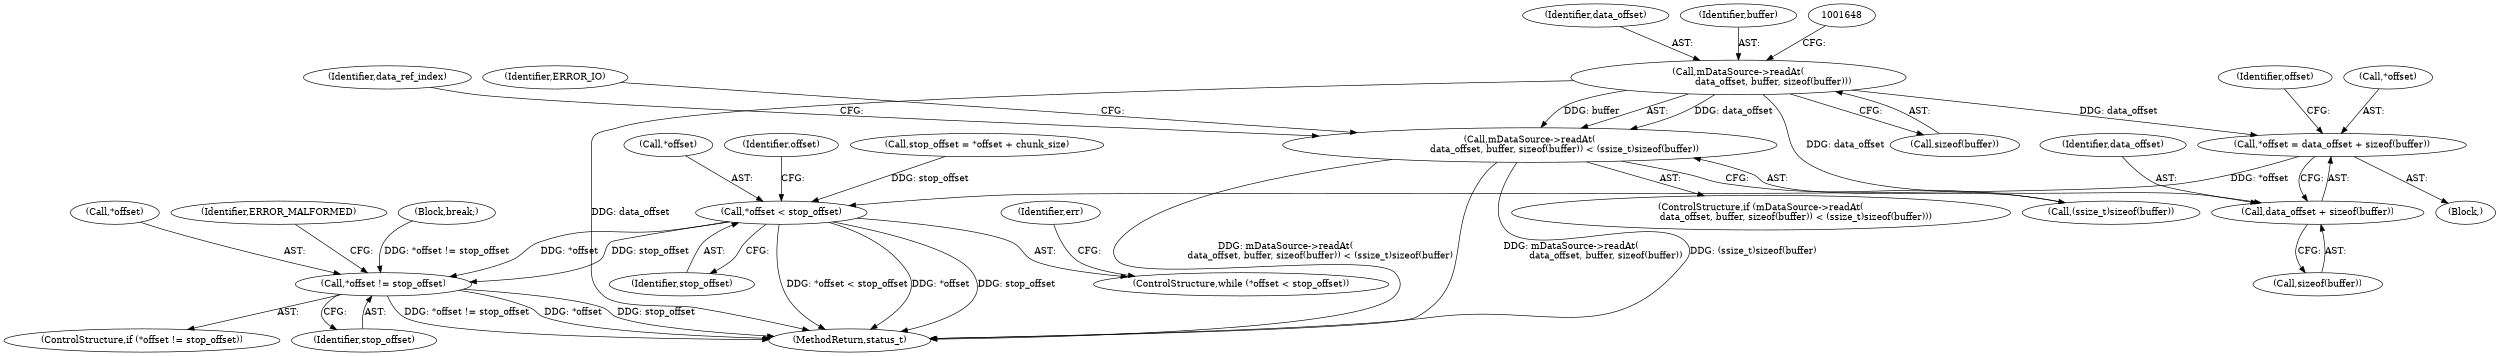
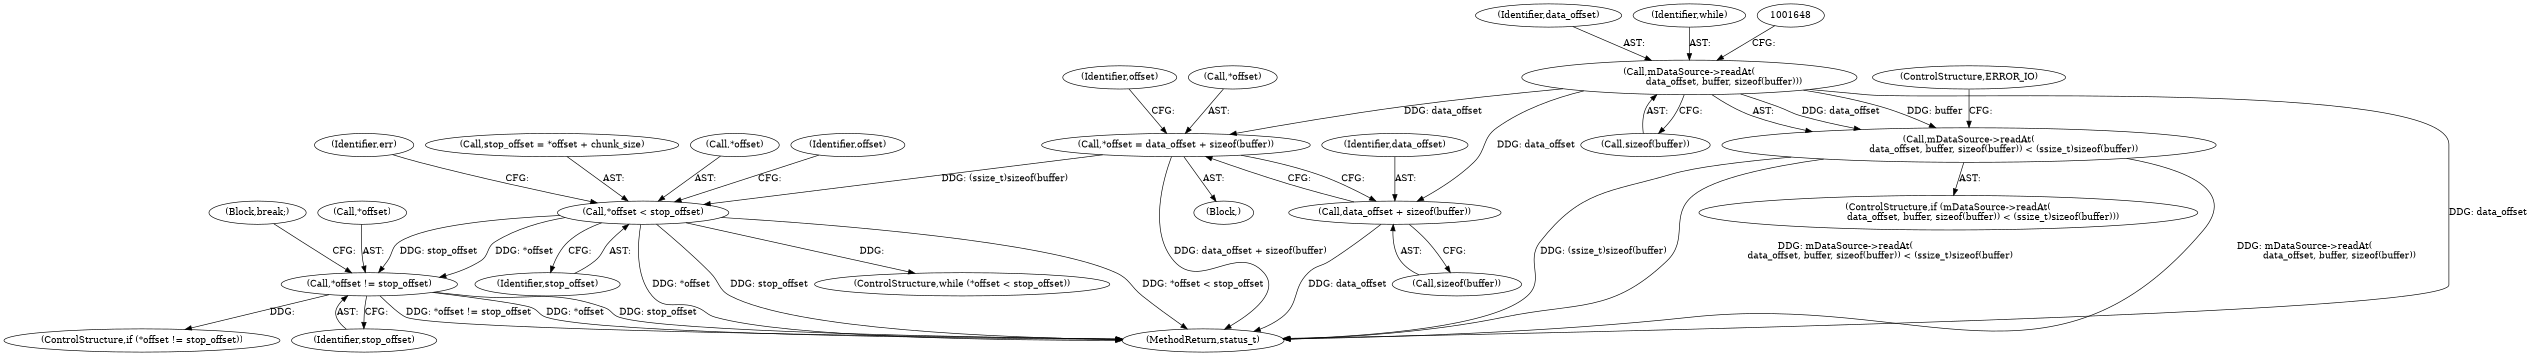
node "(Identifier,buffer)": label "(Identifier,buffer)" -> "(Identifier,while)"
node "(Identifier,data_ref_index)": removed
node "(Identifier,ERROR_IO)": label "(Identifier,ERROR_IO)" -> "(ControlStructure,ERROR_IO)"
edge "(Call,stop_offset = *offset + chunk_size)" -> "(Call,*offset < stop_offset)": label "DDG: stop_offset" -> "AST: "
edge "(Call,*offset = data_offset + sizeof(buffer))" -> "(Call,*offset < stop_offset)": label "DDG: *offset" -> "DDG: (ssize_t)sizeof(buffer)"
edge "(Call,data_offset + sizeof(buffer))" -> "(Call,*offset = data_offset + sizeof(buffer))": label "AST: " -> "CFG: "
node "(Identifier,ERROR_MALFORMED)": removed
node "(Call,(ssize_t)sizeof(buffer))": removed
edge "(Block,break;)" -> "(Call,*offset != stop_offset)": label "DDG: *offset != stop_offset" -> "CFG: "
edge "(Call,*offset < stop_offset)" -> "(ControlStructure,while (*offset < stop_offset))": label "AST: " -> "DDG: "
edge "(Identifier,err)" -> "(ControlStructure,while (*offset < stop_offset))": now "(Identifier,err)" -> "(Call,*offset < stop_offset)"
edge "(Call,data_offset + sizeof(buffer))" -> "(MethodReturn,status_t)": added, label "DDG: data_offset"
edge "(Call,*offset = data_offset + sizeof(buffer))" -> "(MethodReturn,status_t)": added, label "DDG: data_offset + sizeof(buffer)"
edge "(Call,*offset != stop_offset)" -> "(ControlStructure,if (*offset != stop_offset))": label "AST: " -> "DDG: "
